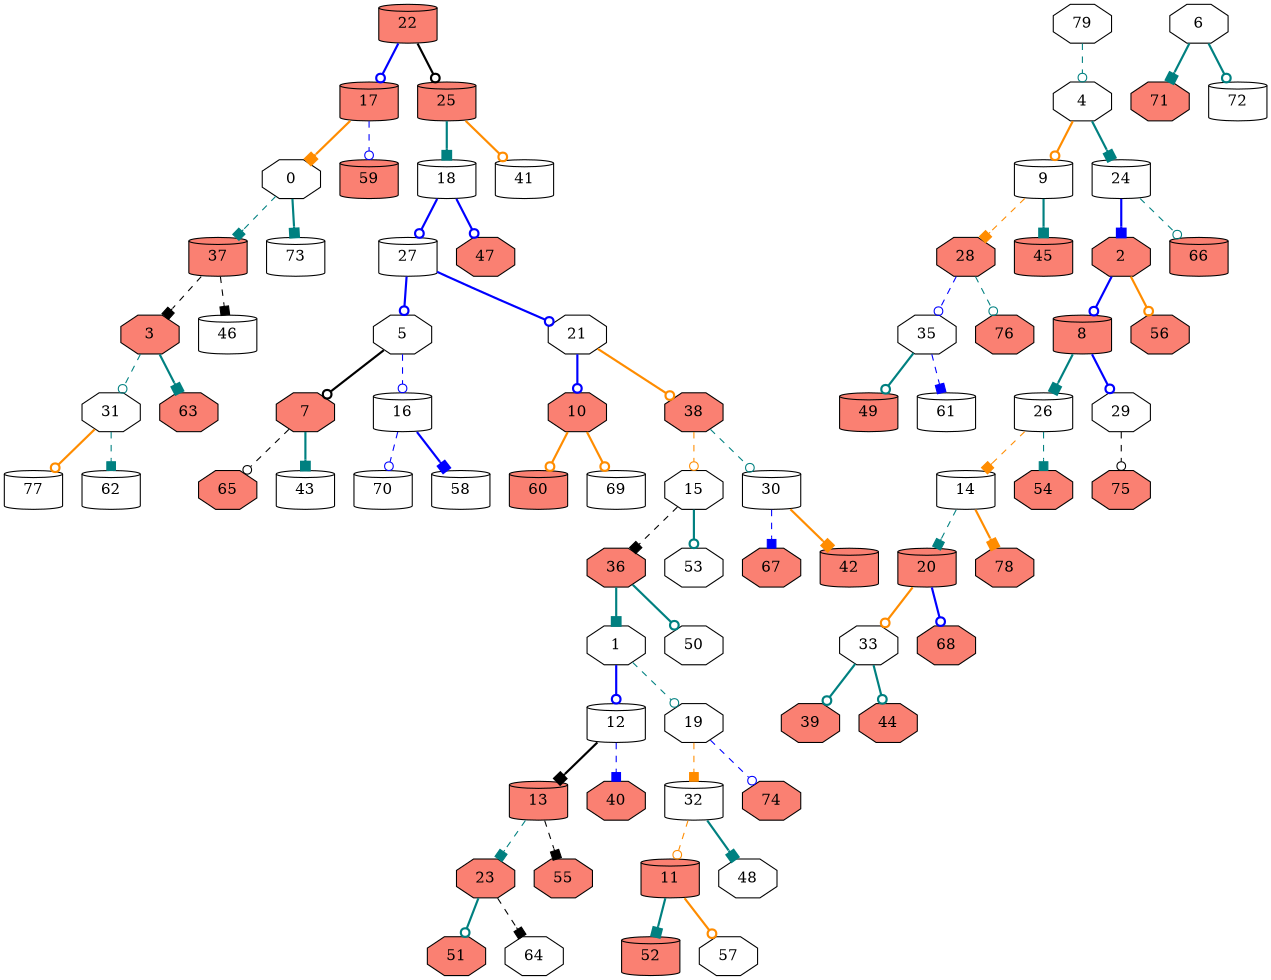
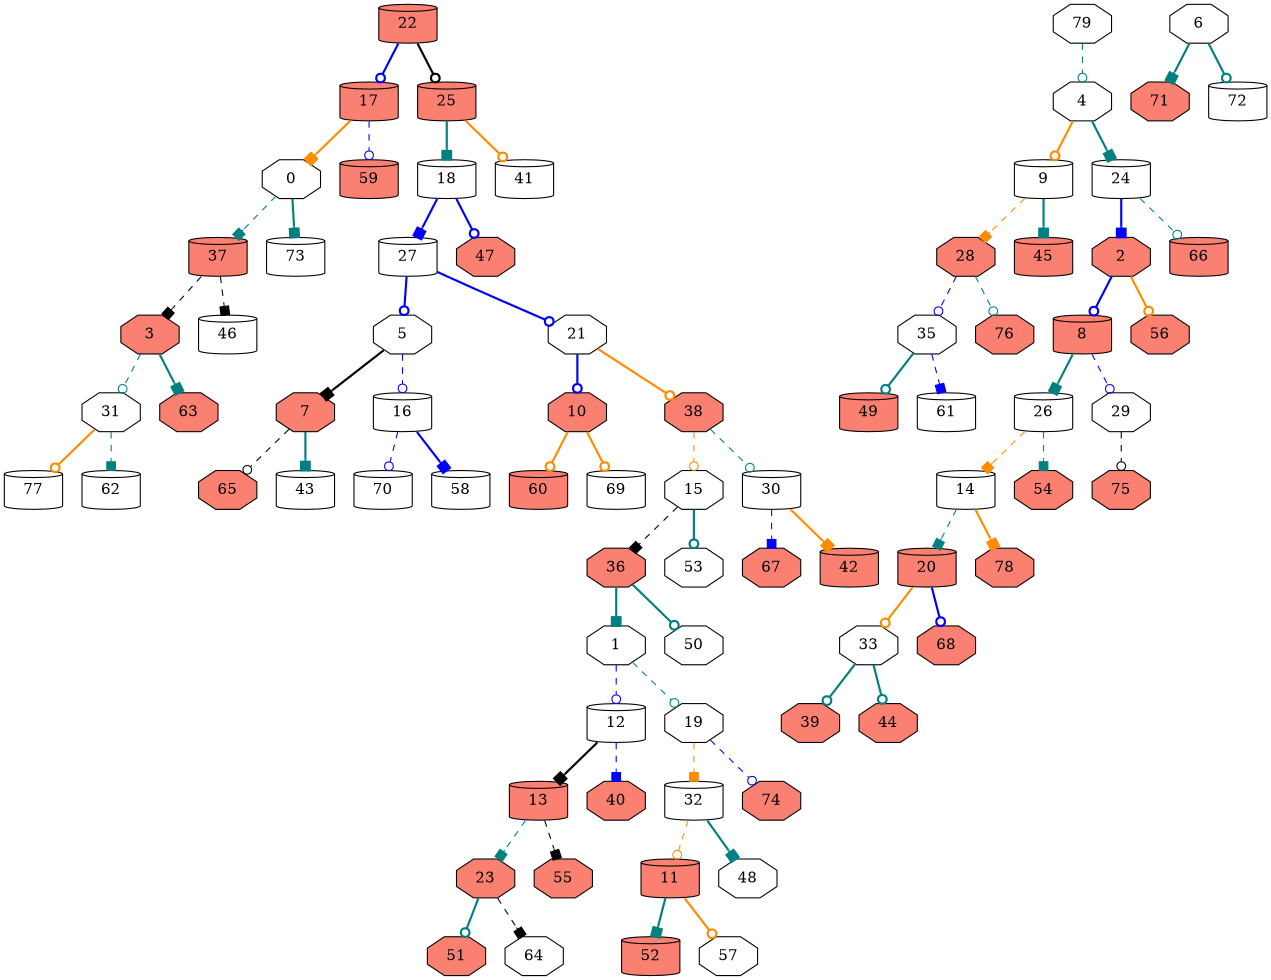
edge "18" -> "27": arrowhead odot -> box
edge "8" -> "29": style bold -> dashed
edge "5" -> "7": arrowhead odot -> box
edge "1" -> "12": style bold -> dashed
